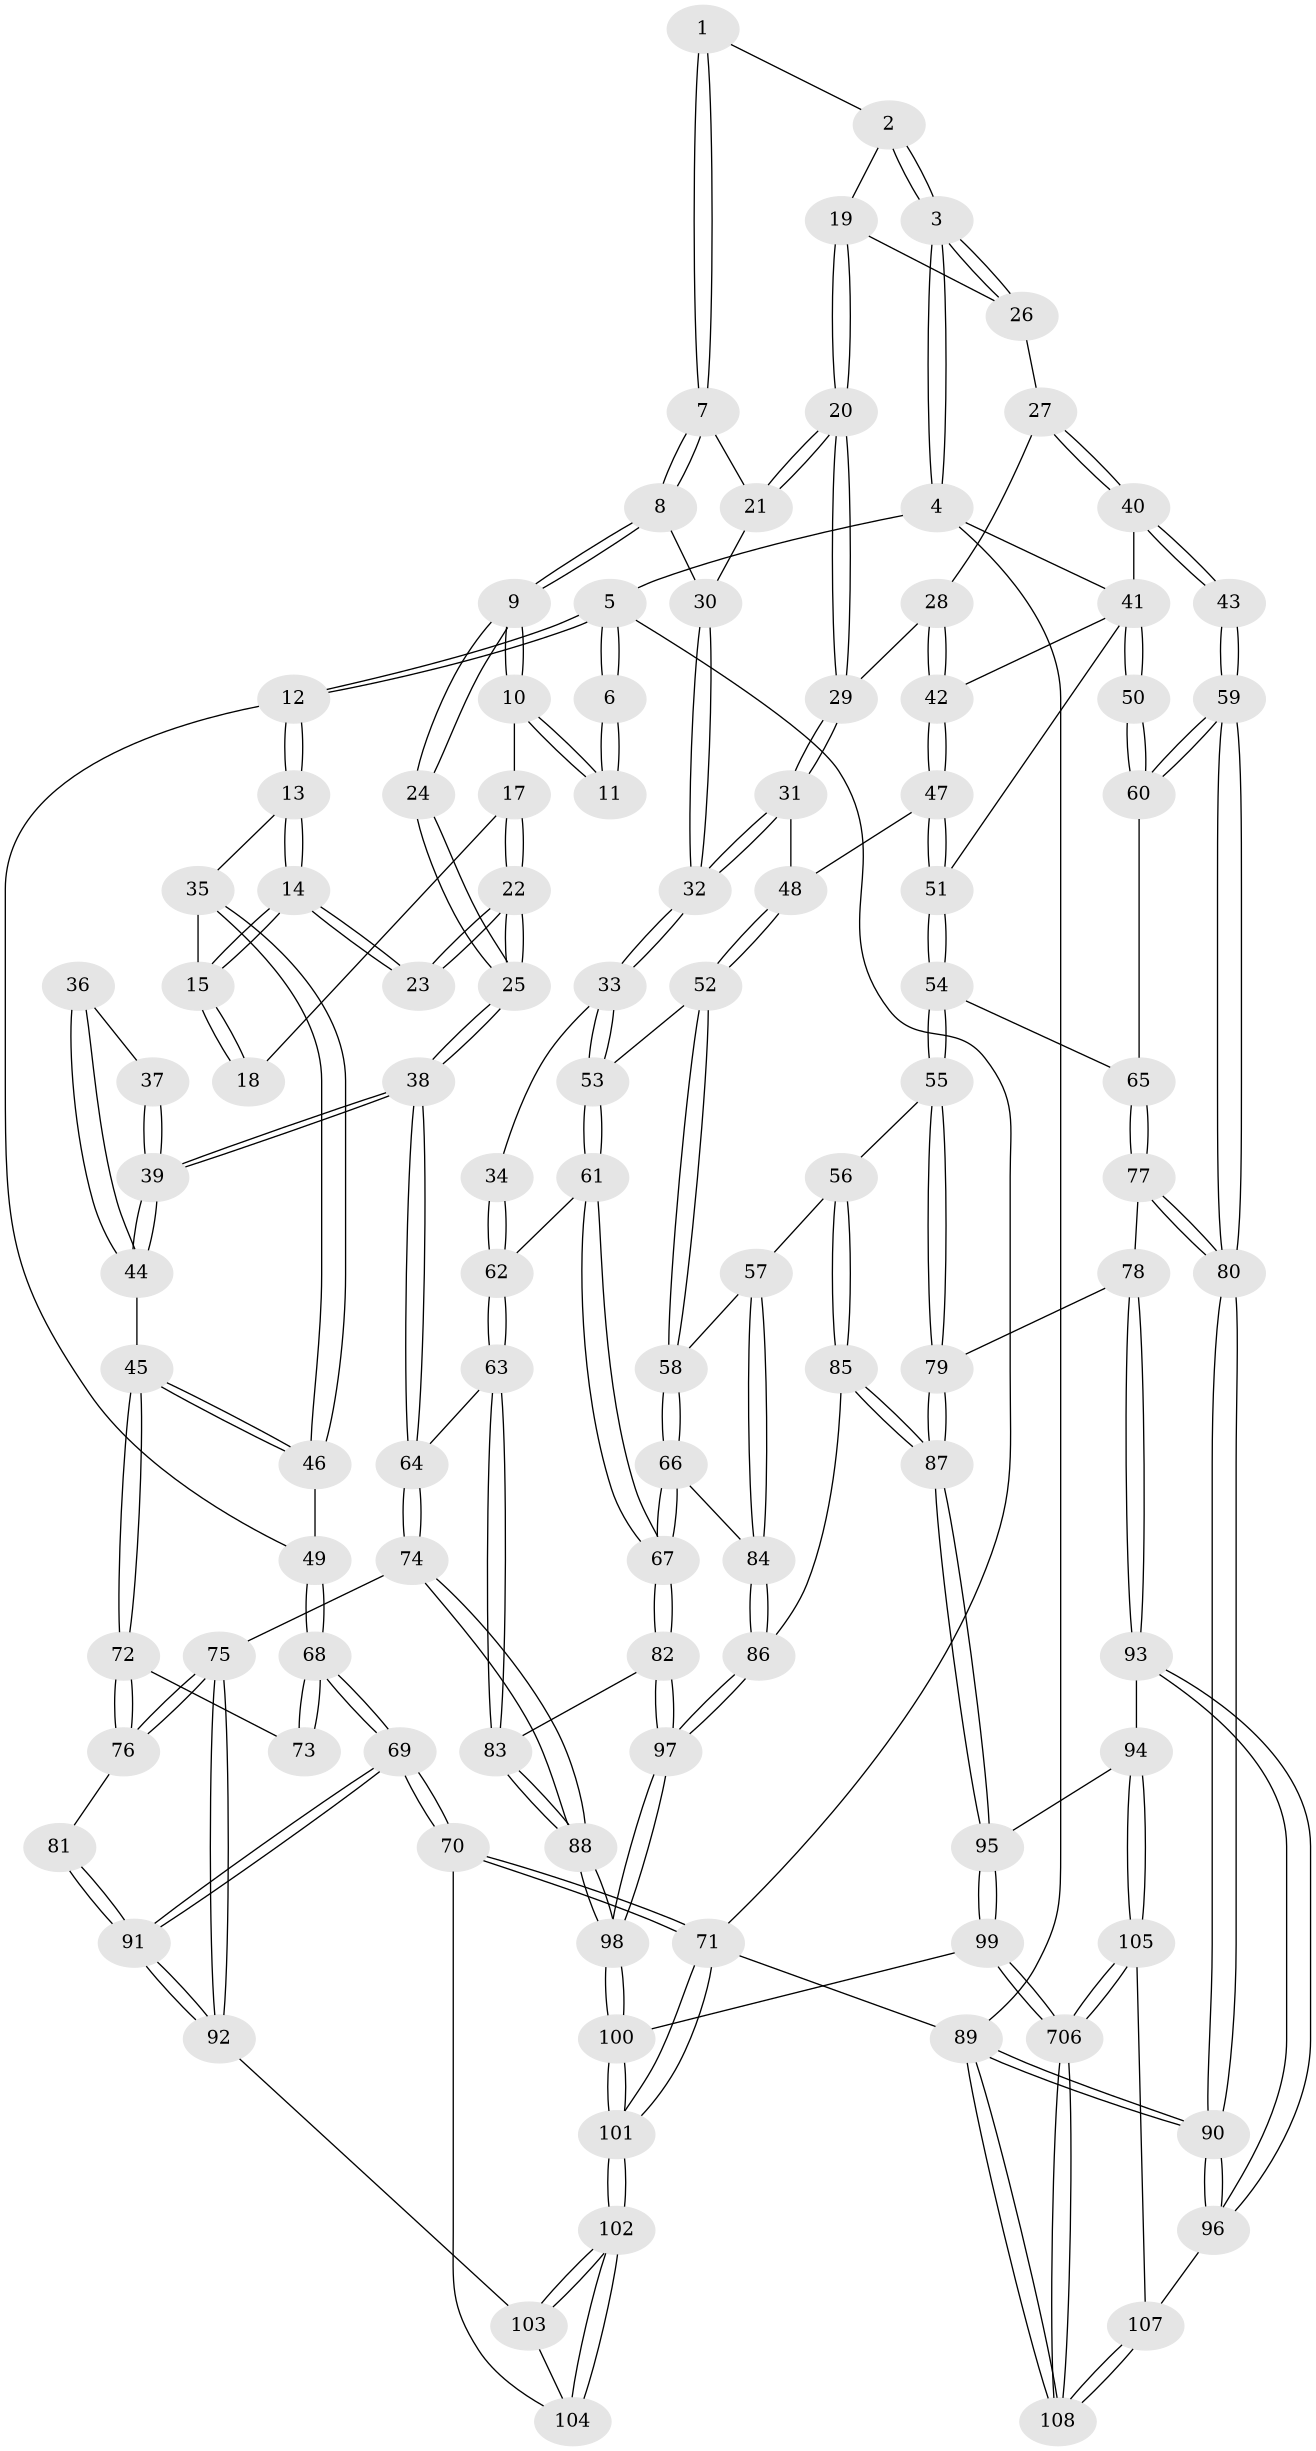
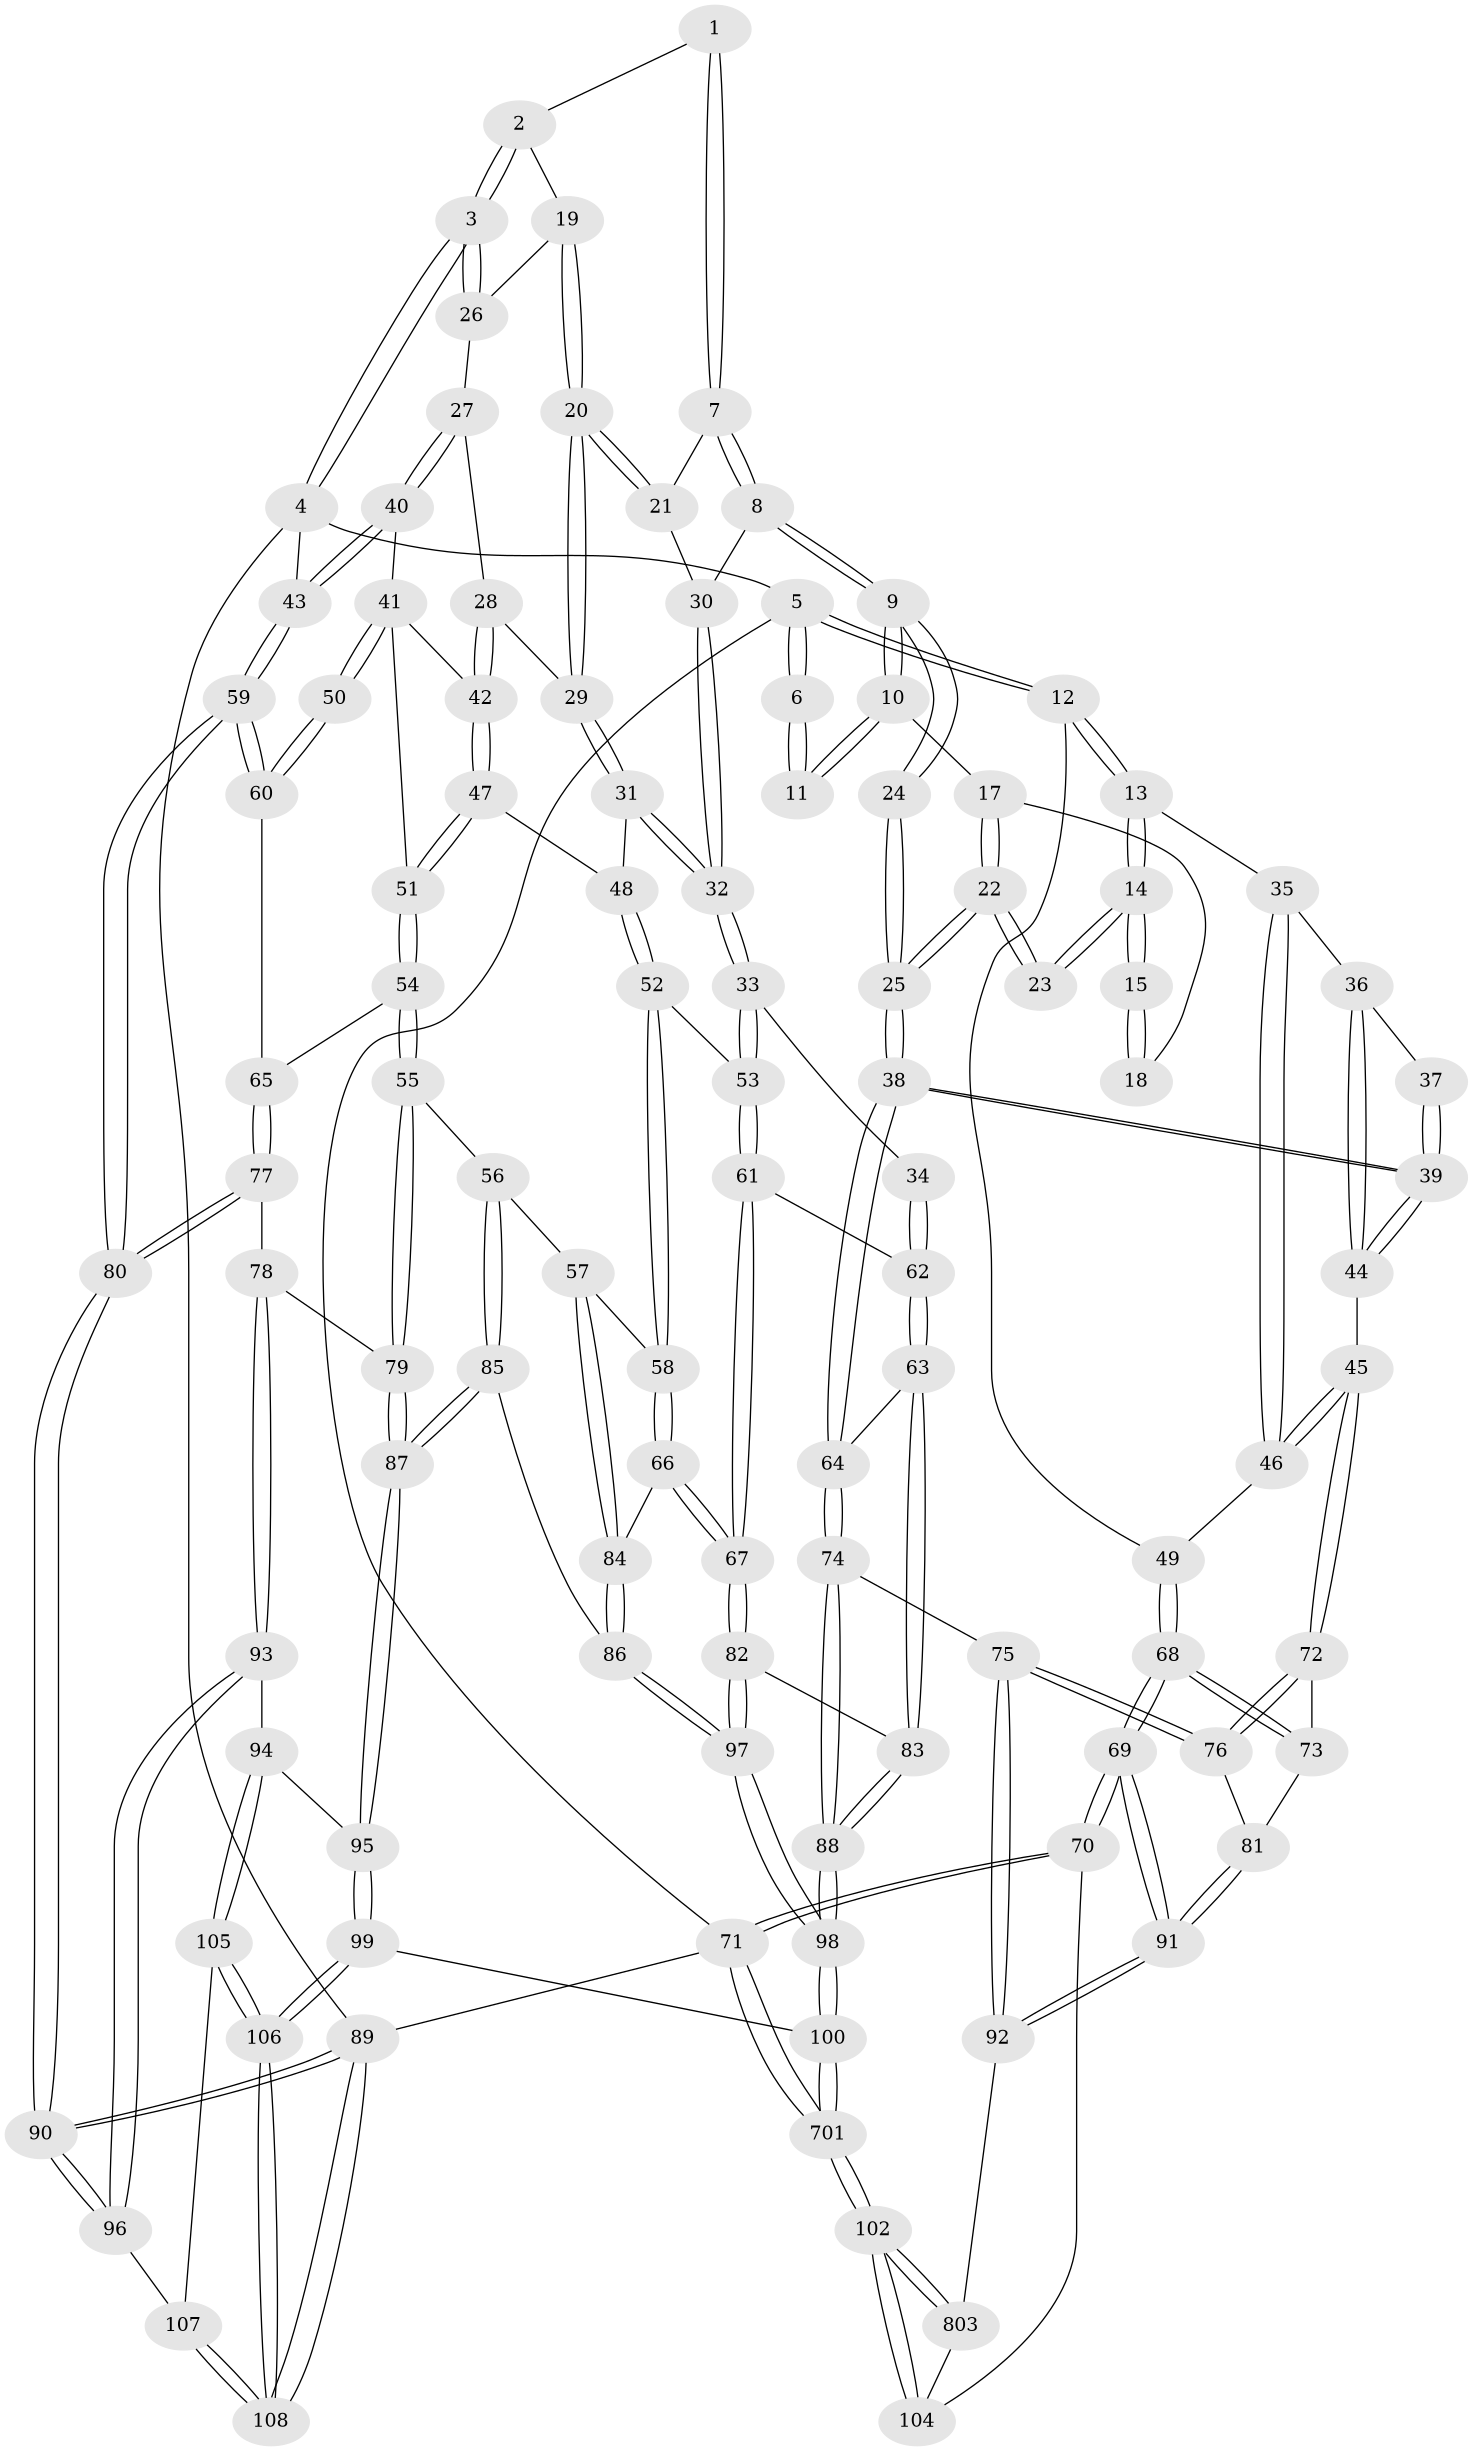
edge "4" -- "41": now "4" -- "43"
edge "35" -- "15": now "35" -- "36"
edge "73" -- "81": added
node "706": label "706" -> "106"
node "101": label "101" -> "701"
node "103": label "103" -> "803"
